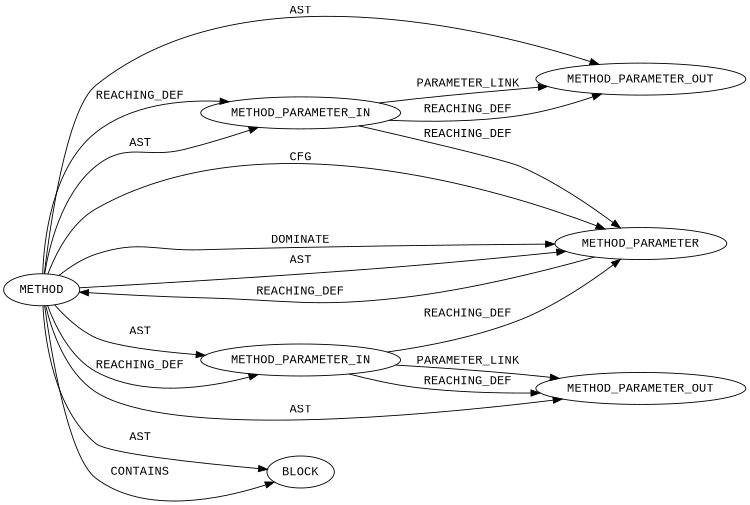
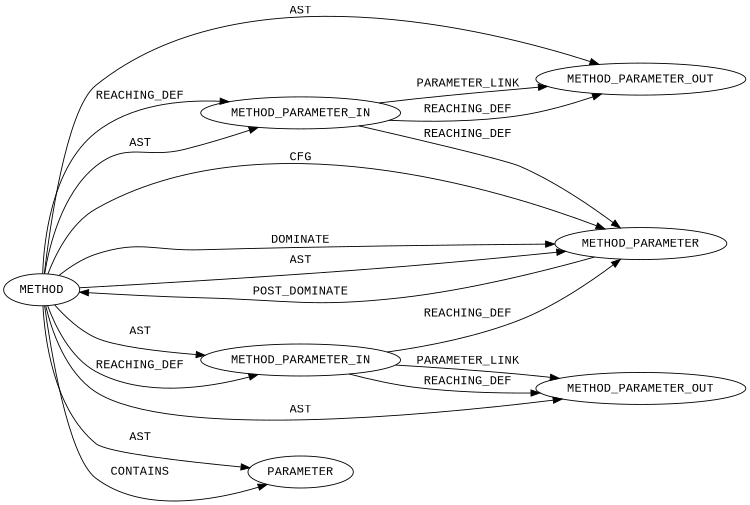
edge "METHOD_PARAMETER" -> "METHOD": label "REACHING_DEF" -> "POST_DOMINATE"
node "BLOCK": label "BLOCK" -> "PARAMETER"
